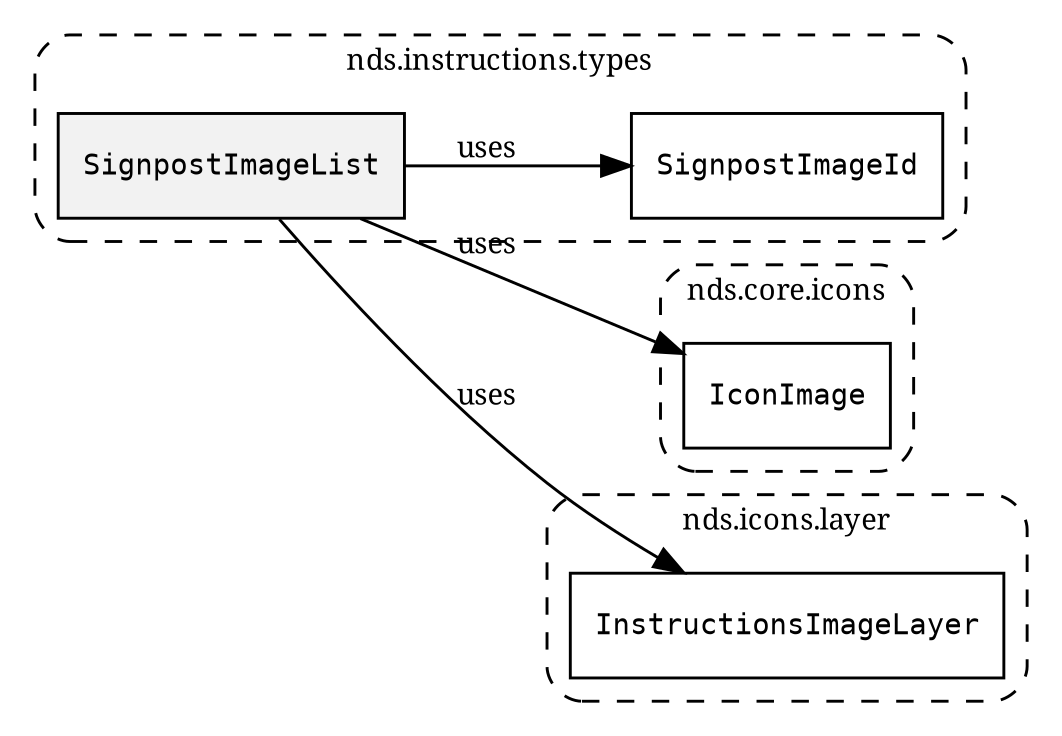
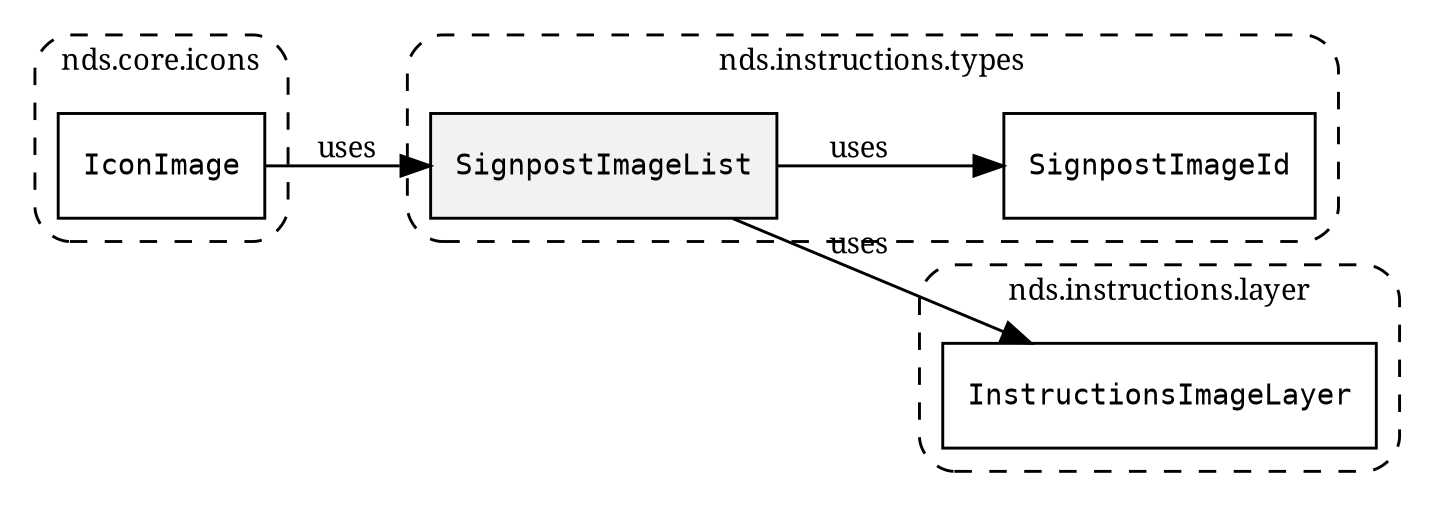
edge "SignpostImageList" -> "IconImage": reversed
cluster "nds.icons.layer": label "nds.icons.layer" -> "nds.instructions.layer"
